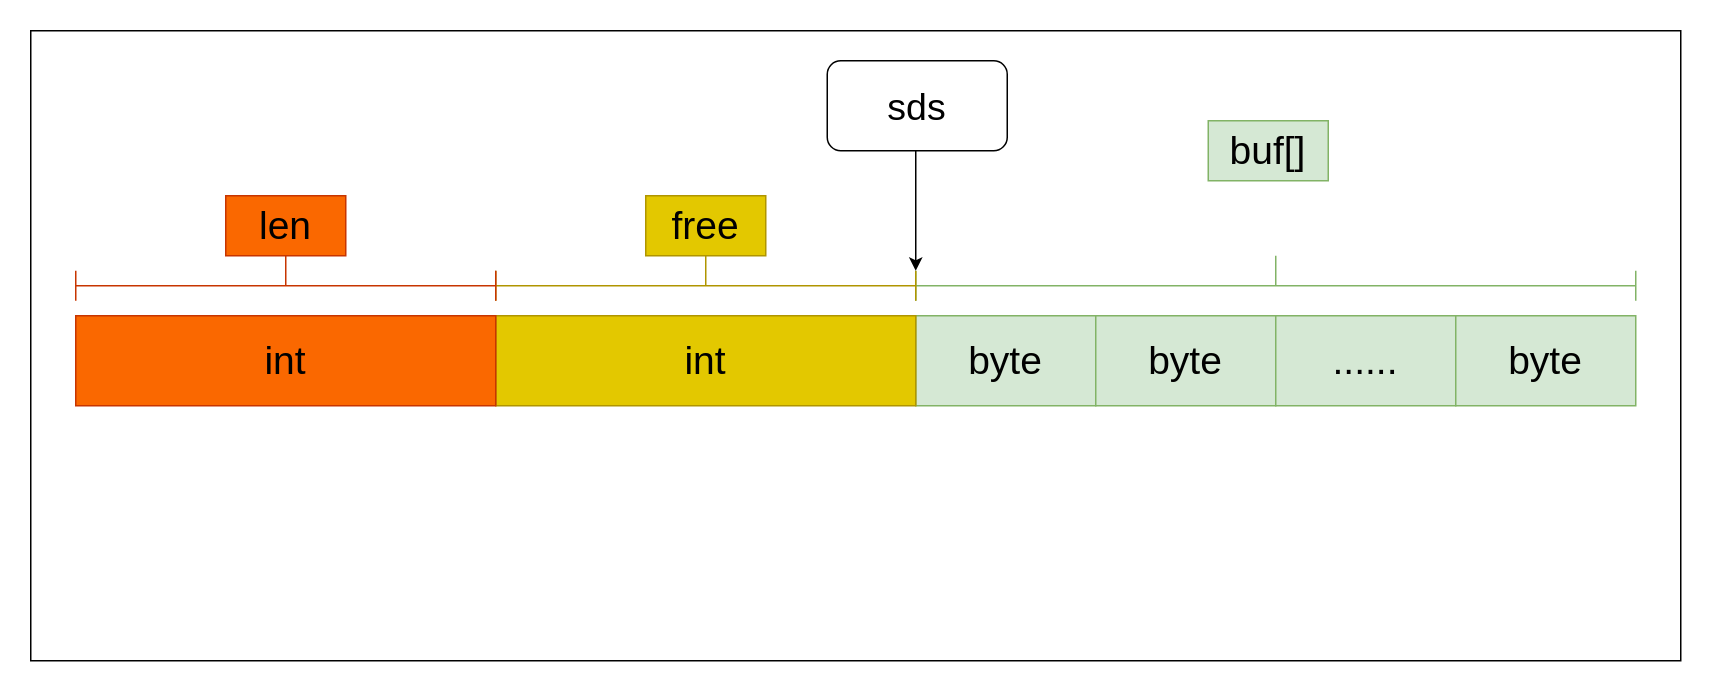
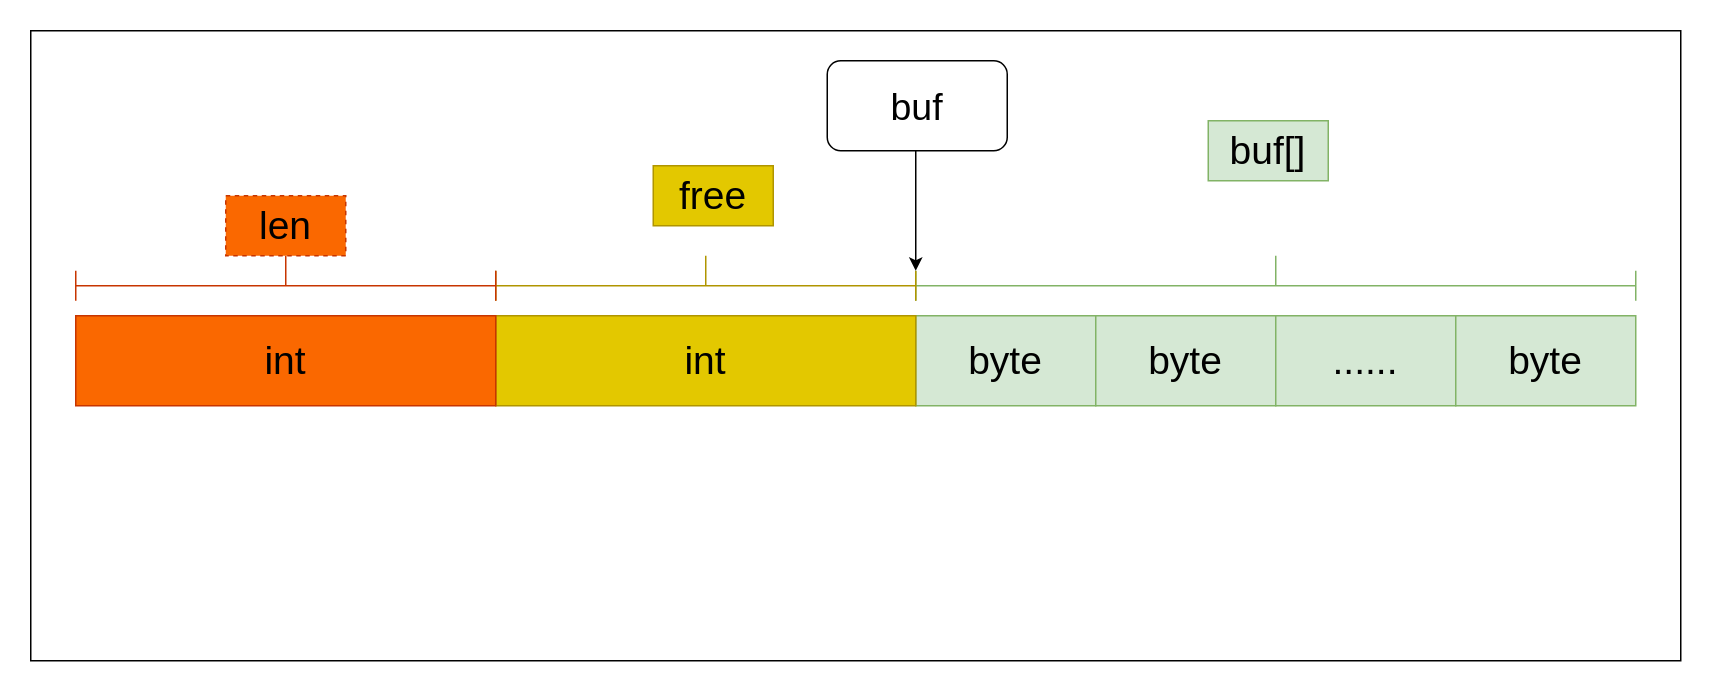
node "sds": label "sds" -> "buf"
node "len": style solid -> dashed
node "free": moved (706, 226) -> (713, 196)
